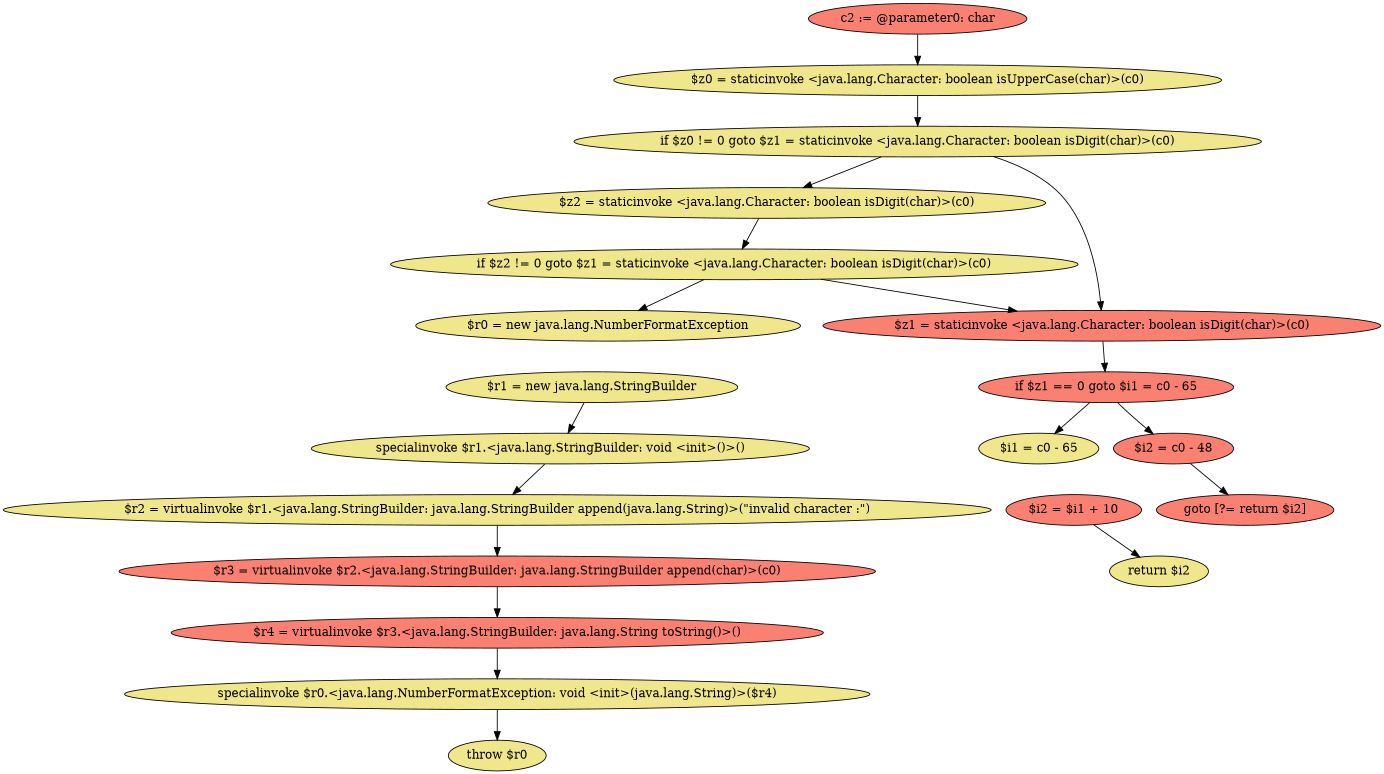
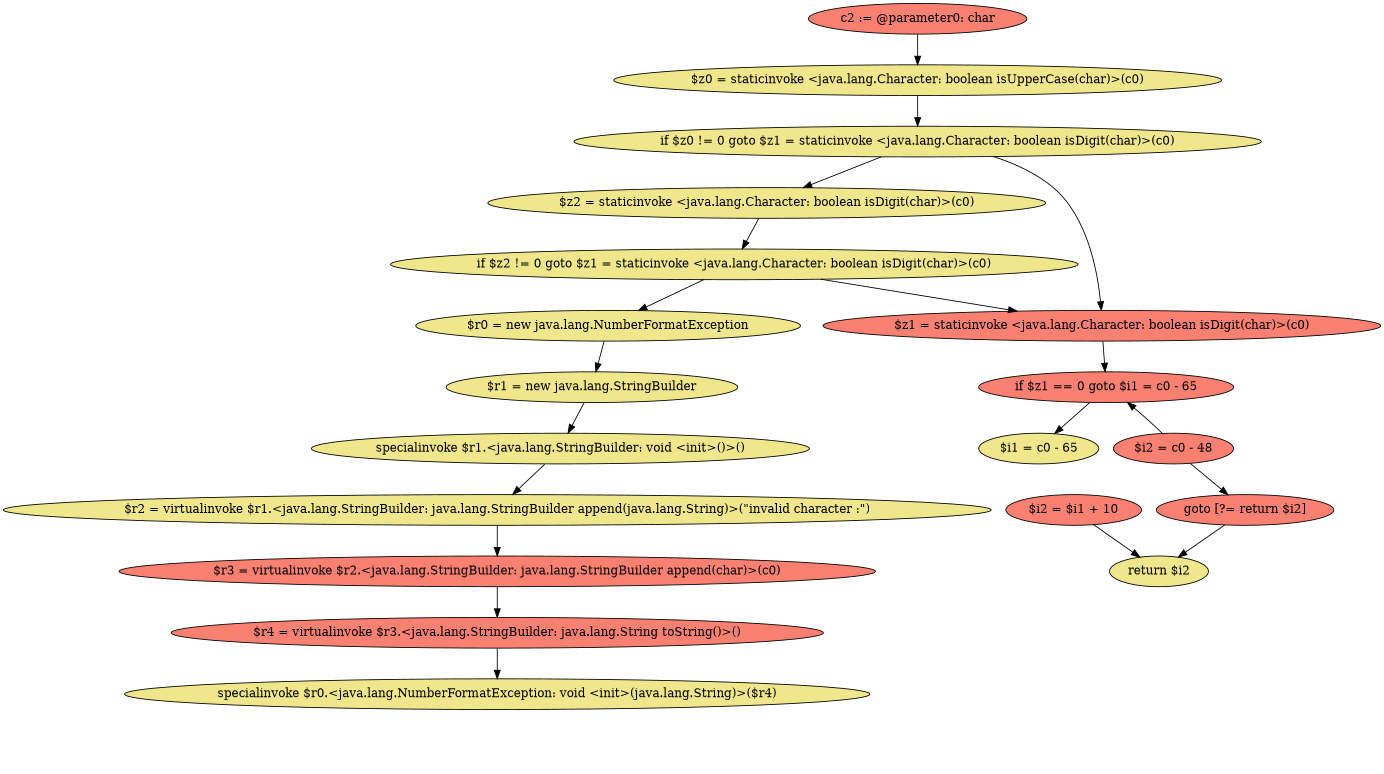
edge "$r0 = new java.lang.NumberFormatException" -> "$r1 = new java.lang.StringBuilder": added
edge "if $z1 == 0 goto $i1 = c0 - 65" -> "$i2 = c0 - 48": reversed
edge "goto [?= return $i2]" -> "return $i2": added
node "throw $r0": removed
